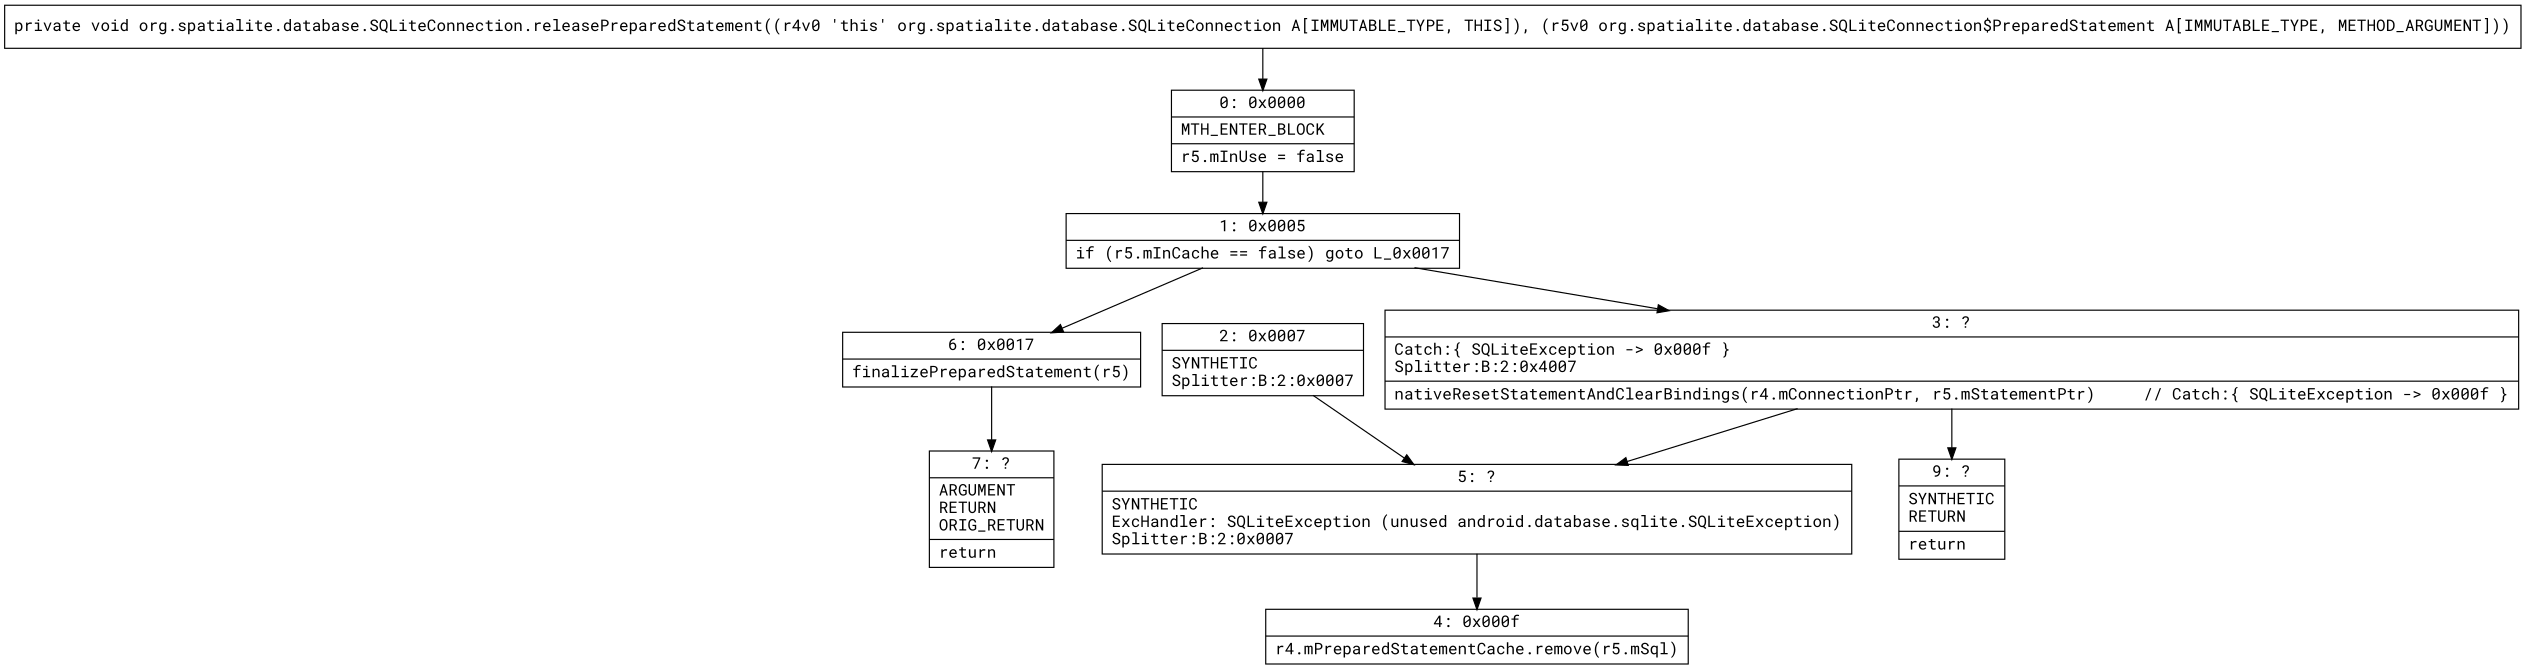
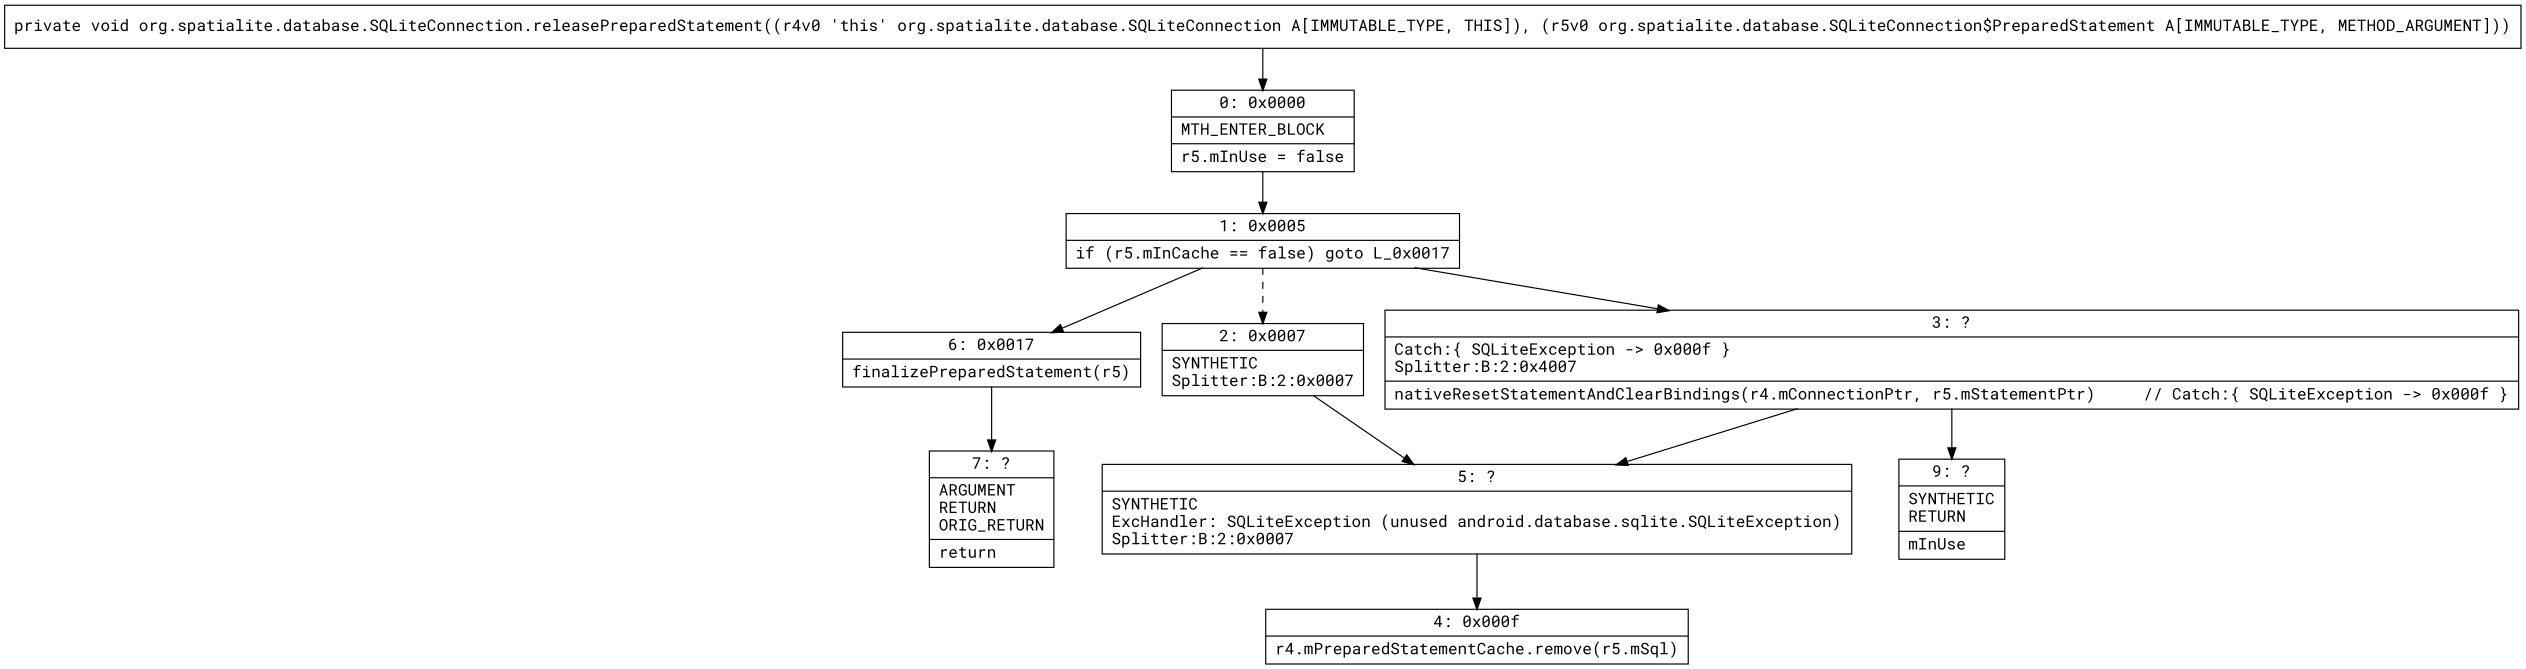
edge "1: 0x0005" -> "2: 0x0007": added
node "9: ?": text "return" -> "mInUse"
